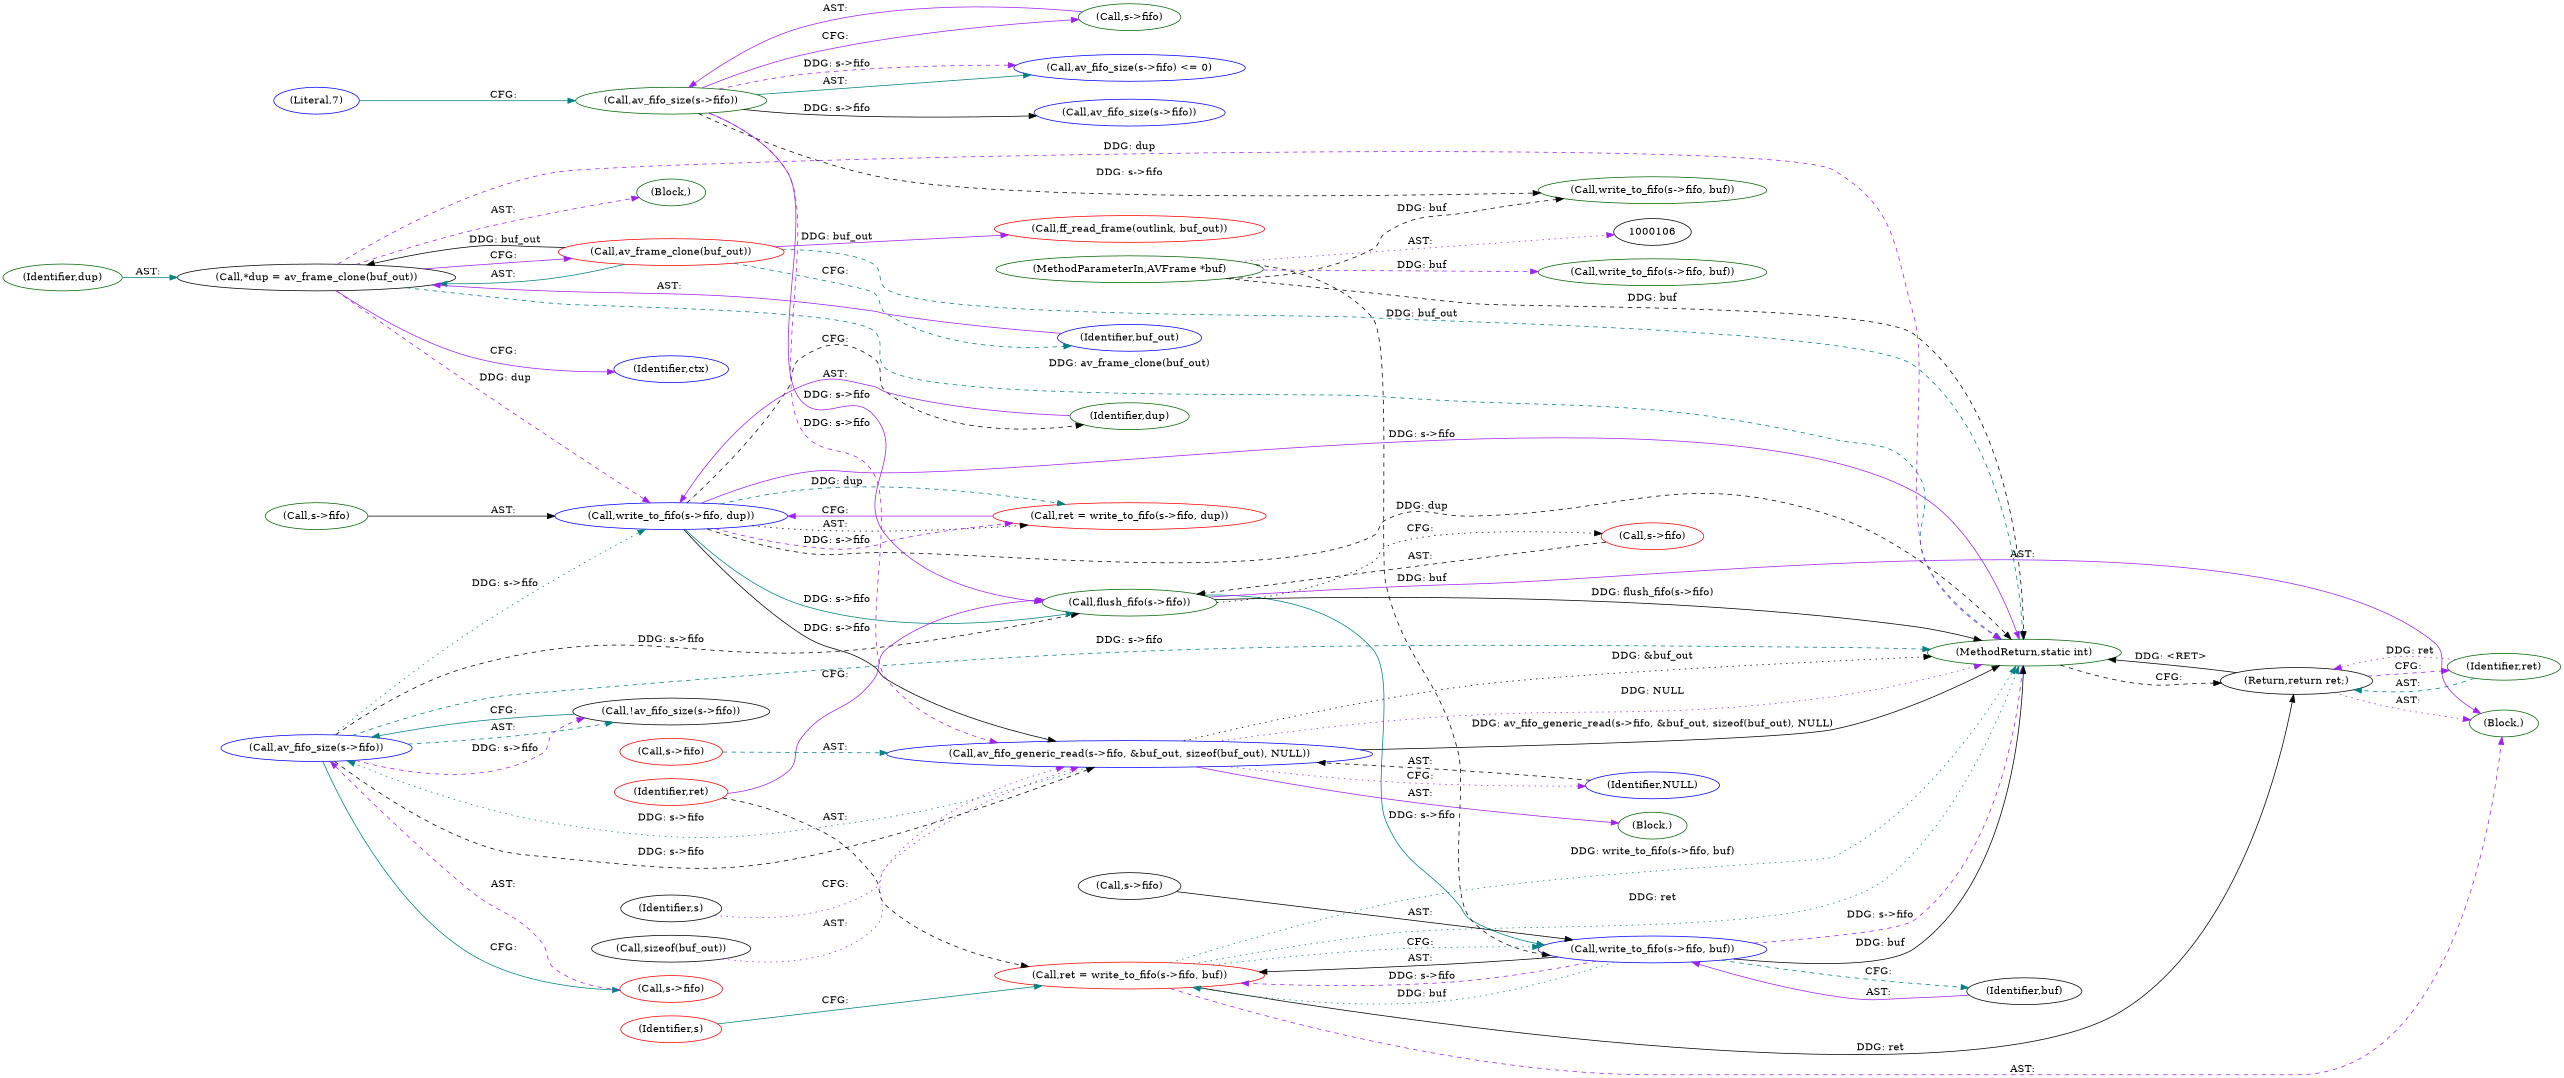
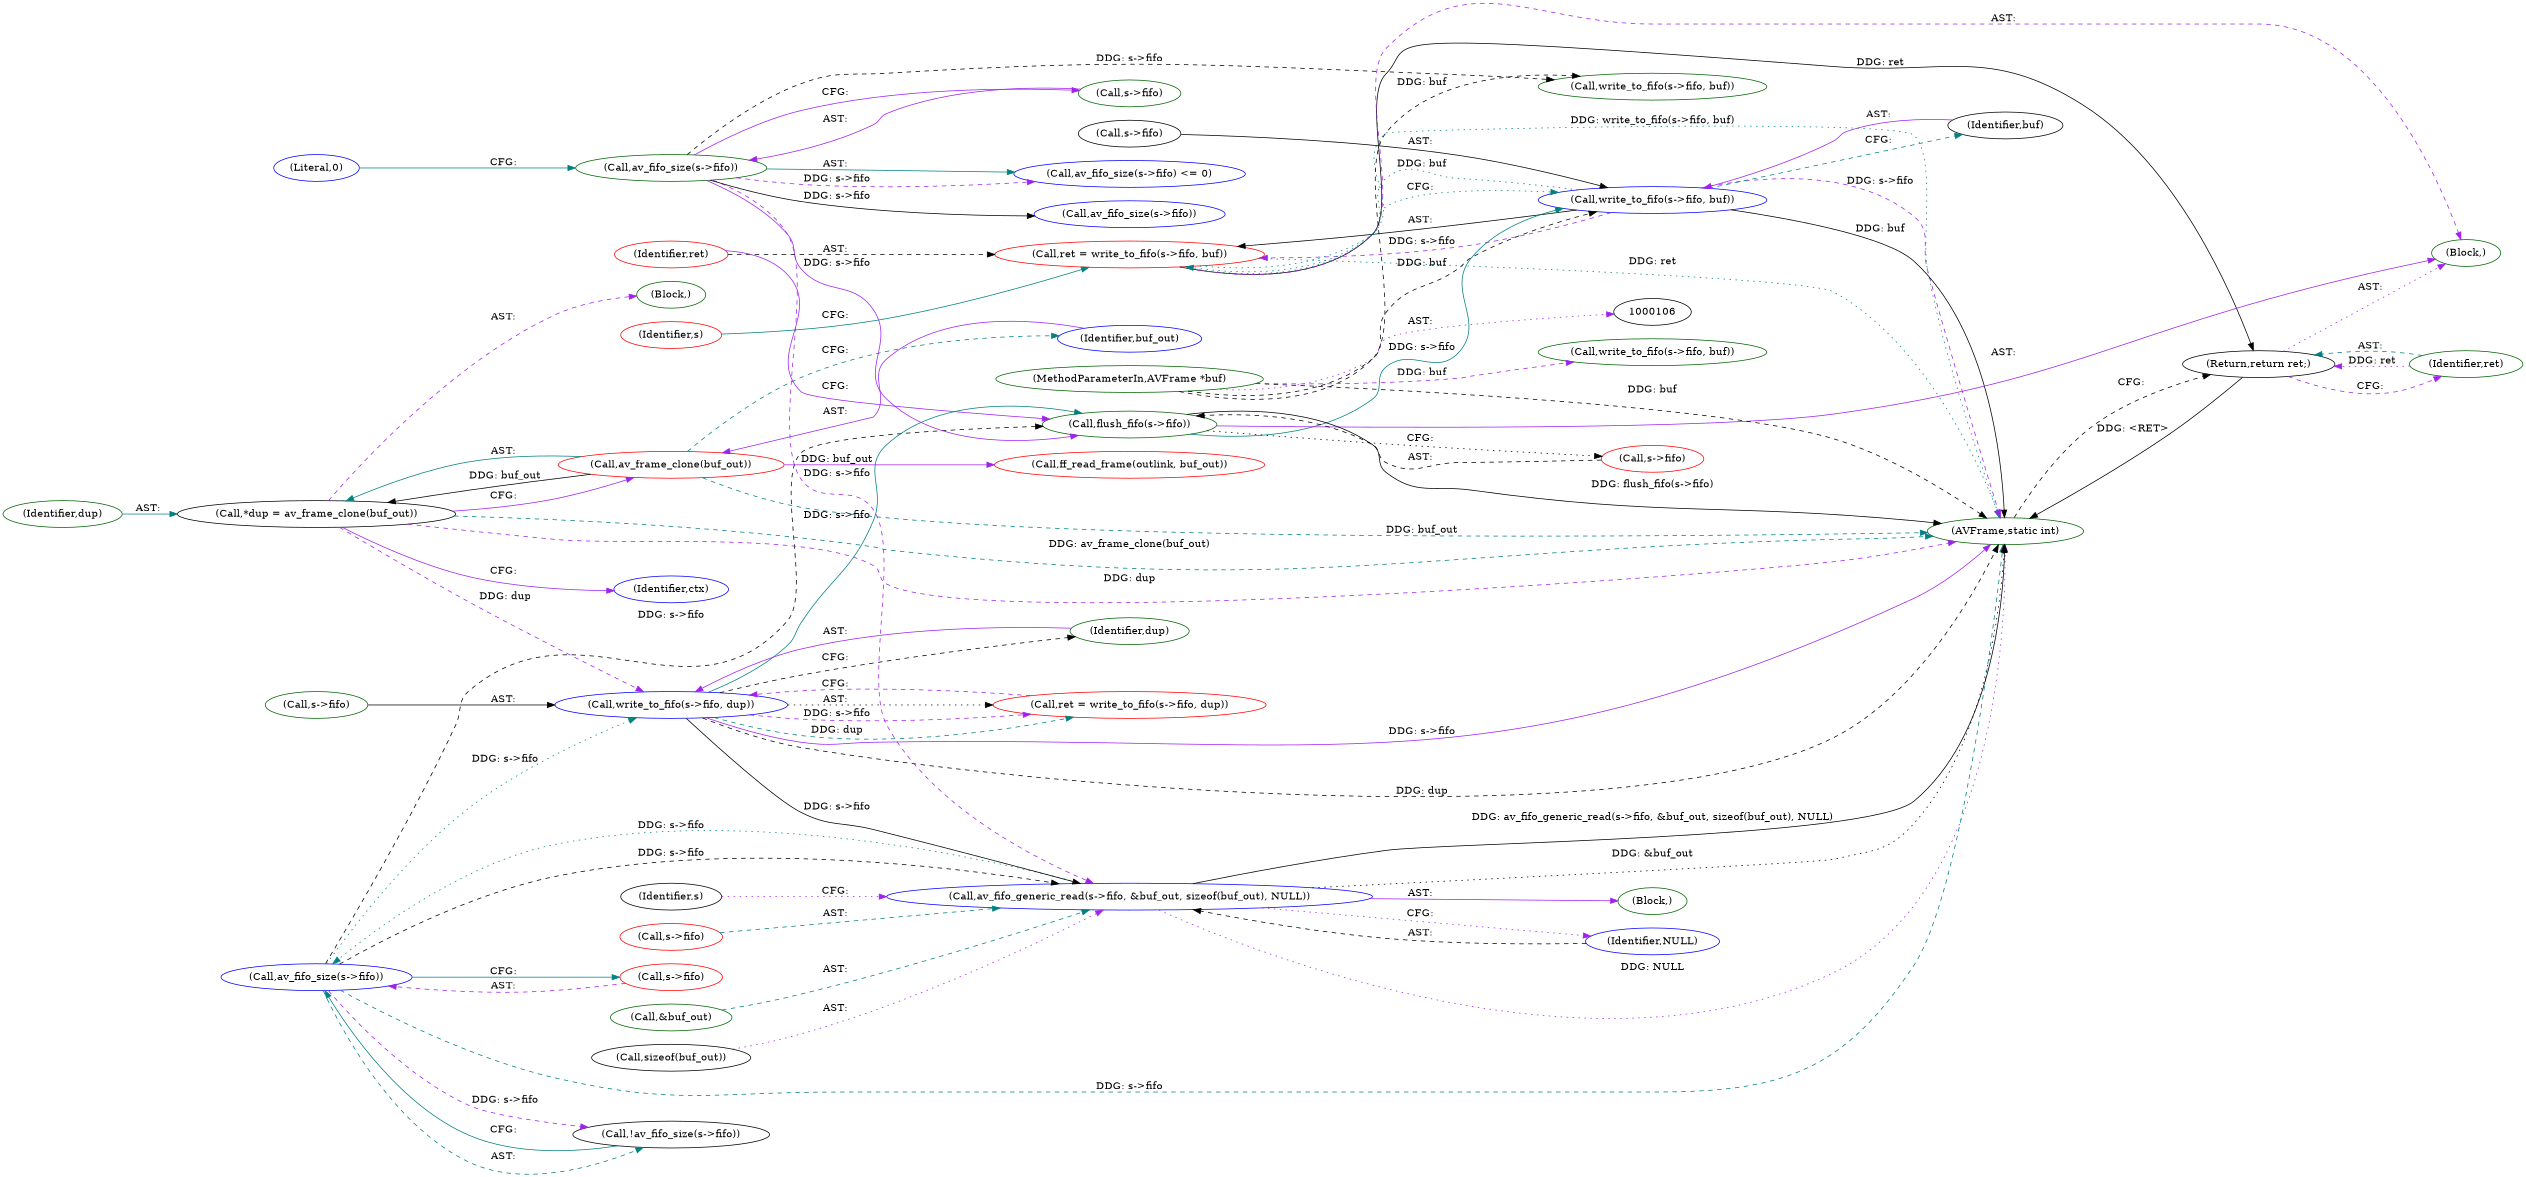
node "(Literal,7)": label "(Literal,7)" -> "(Literal,0)"
edge "(Identifier,buf_out)" -> "(Call,*dup = av_frame_clone(buf_out))": now "(Identifier,buf_out)" -> "(Call,av_frame_clone(buf_out))"
edge "(Call,ret = write_to_fifo(s->fifo, dup))" -> "(Call,write_to_fifo(s->fifo, dup))": style solid -> dashed
node "(MethodReturn,static int)": label "(MethodReturn,static int)" -> "(AVFrame,static int)"
node "(Call,&buf_out)": added
